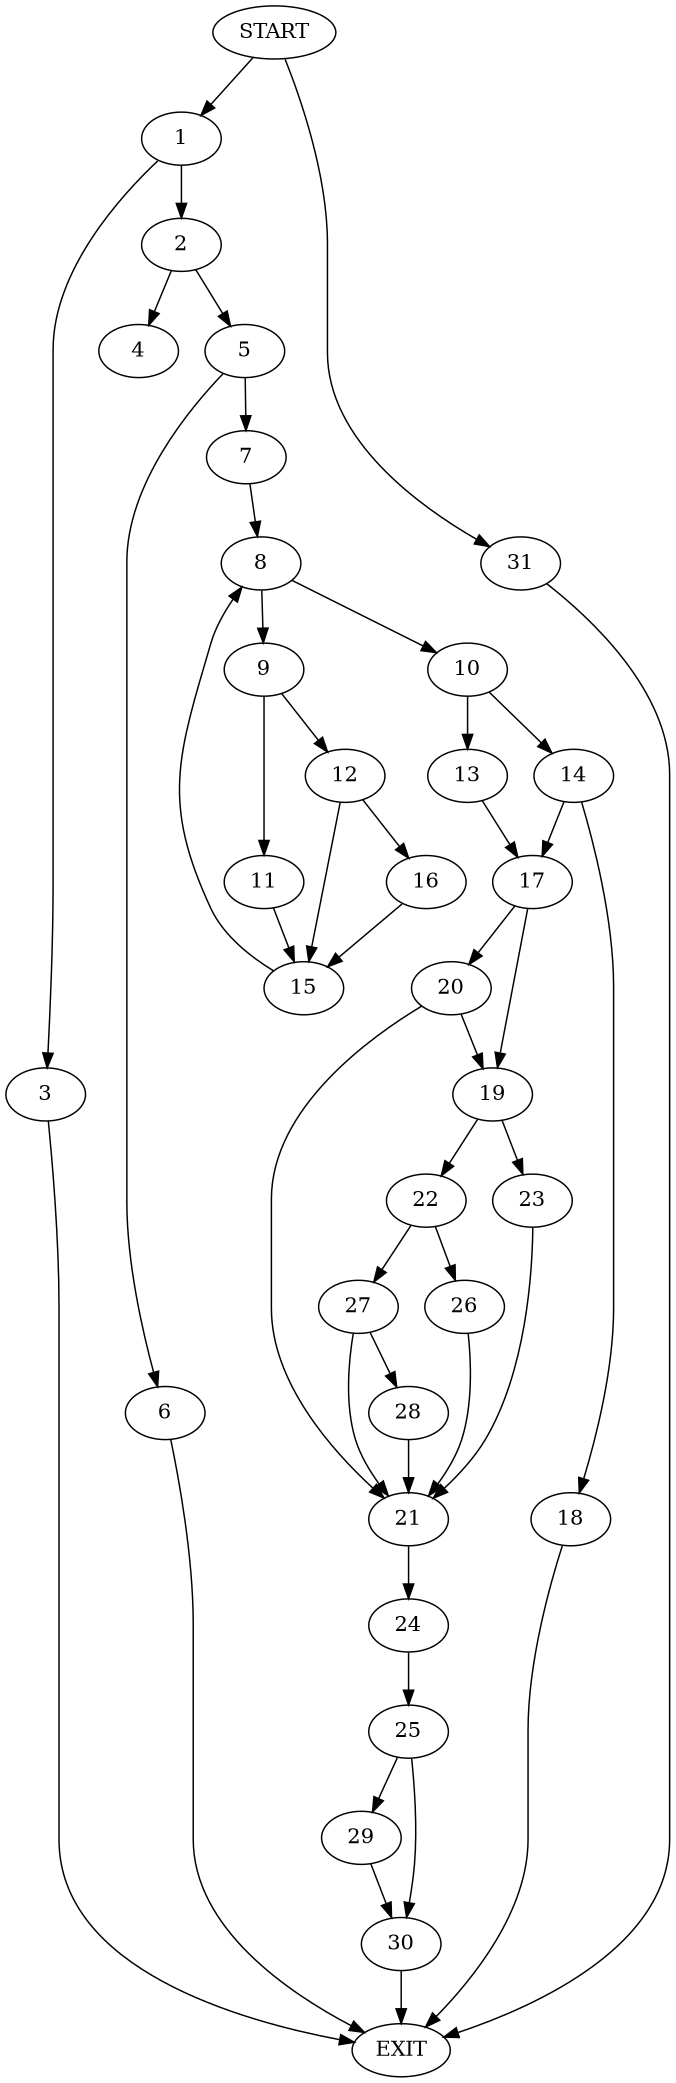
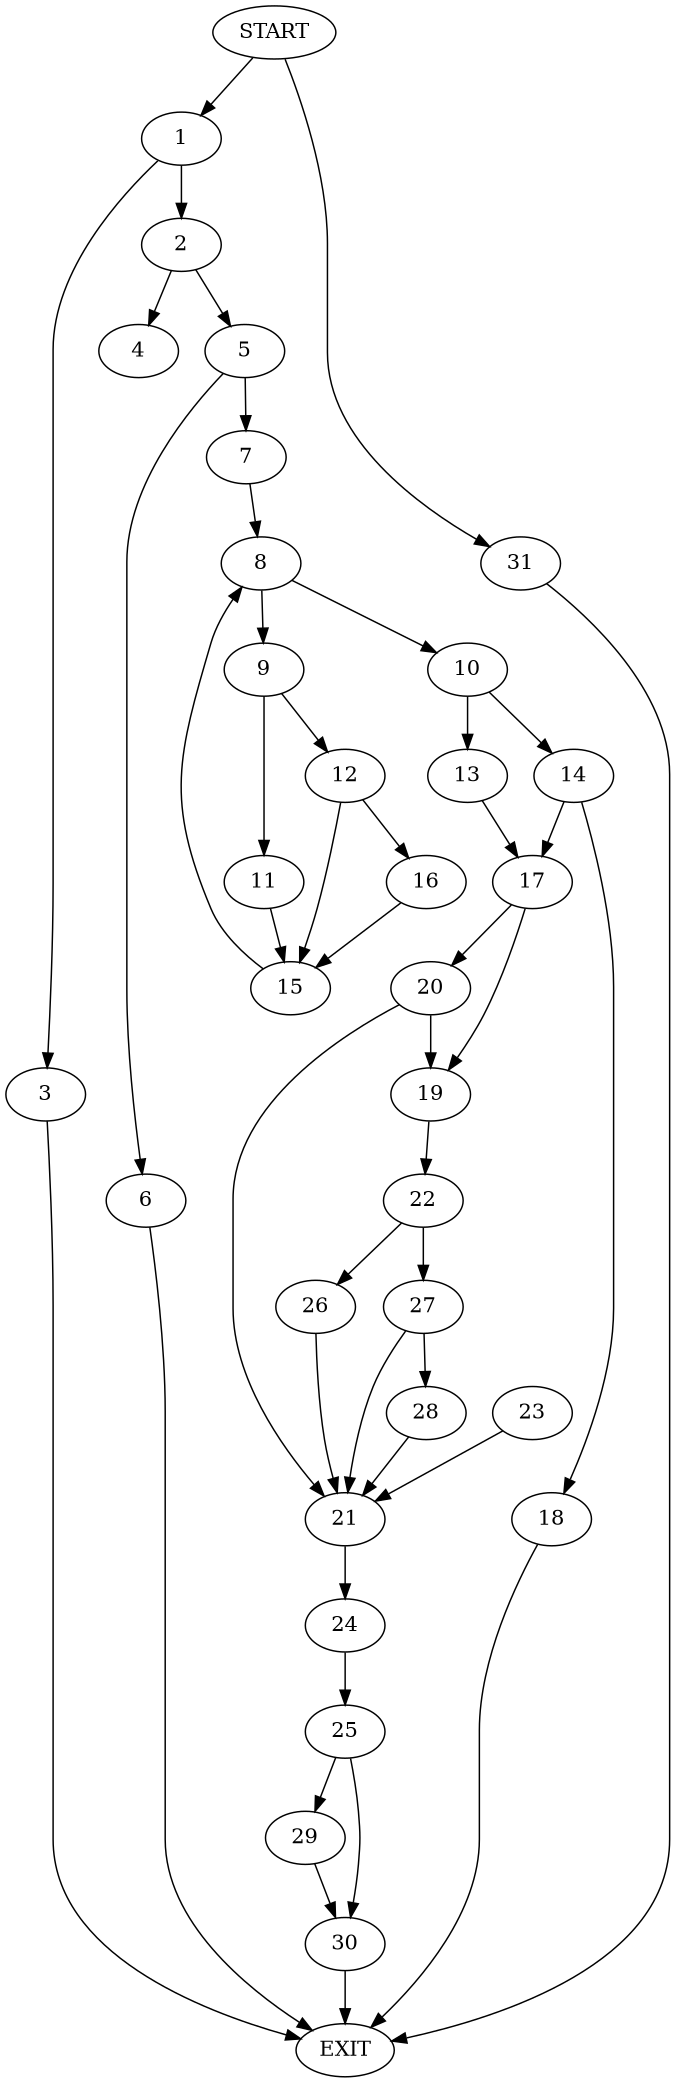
edge "19" -> "23": removed
